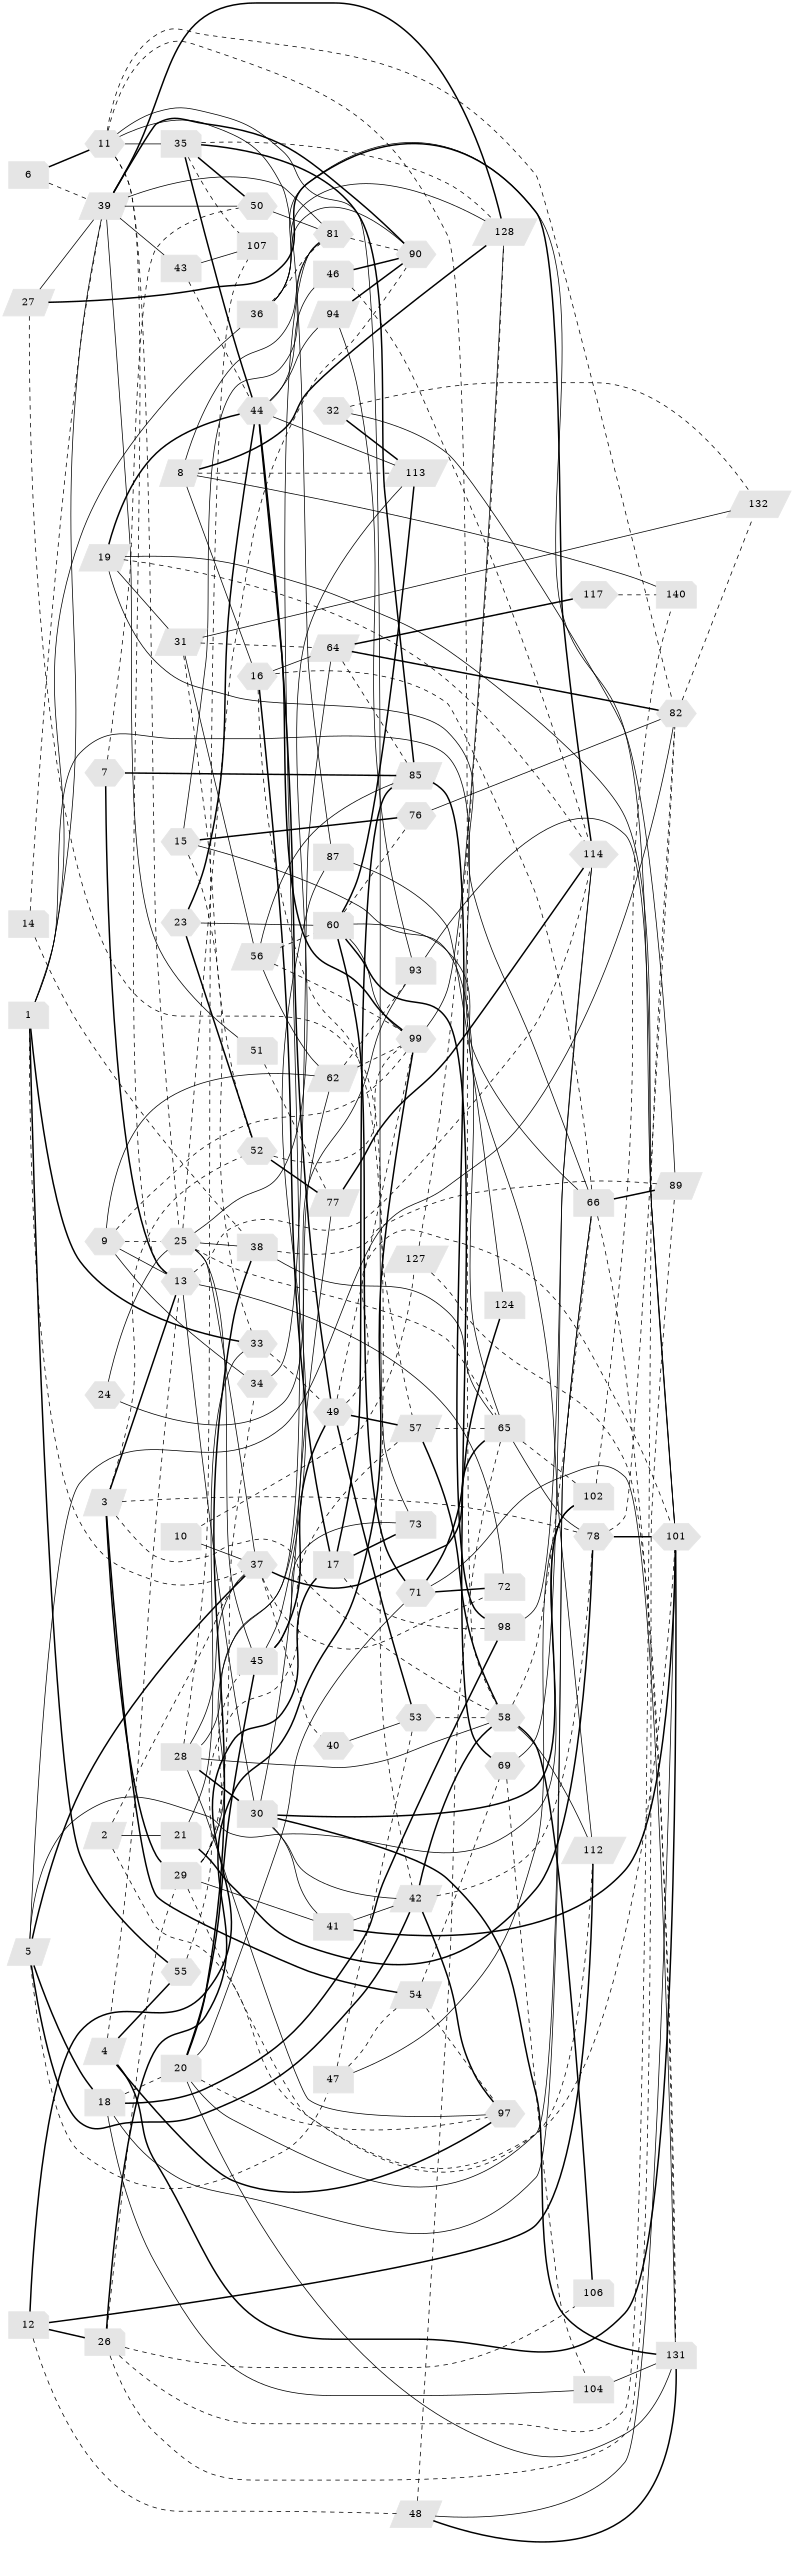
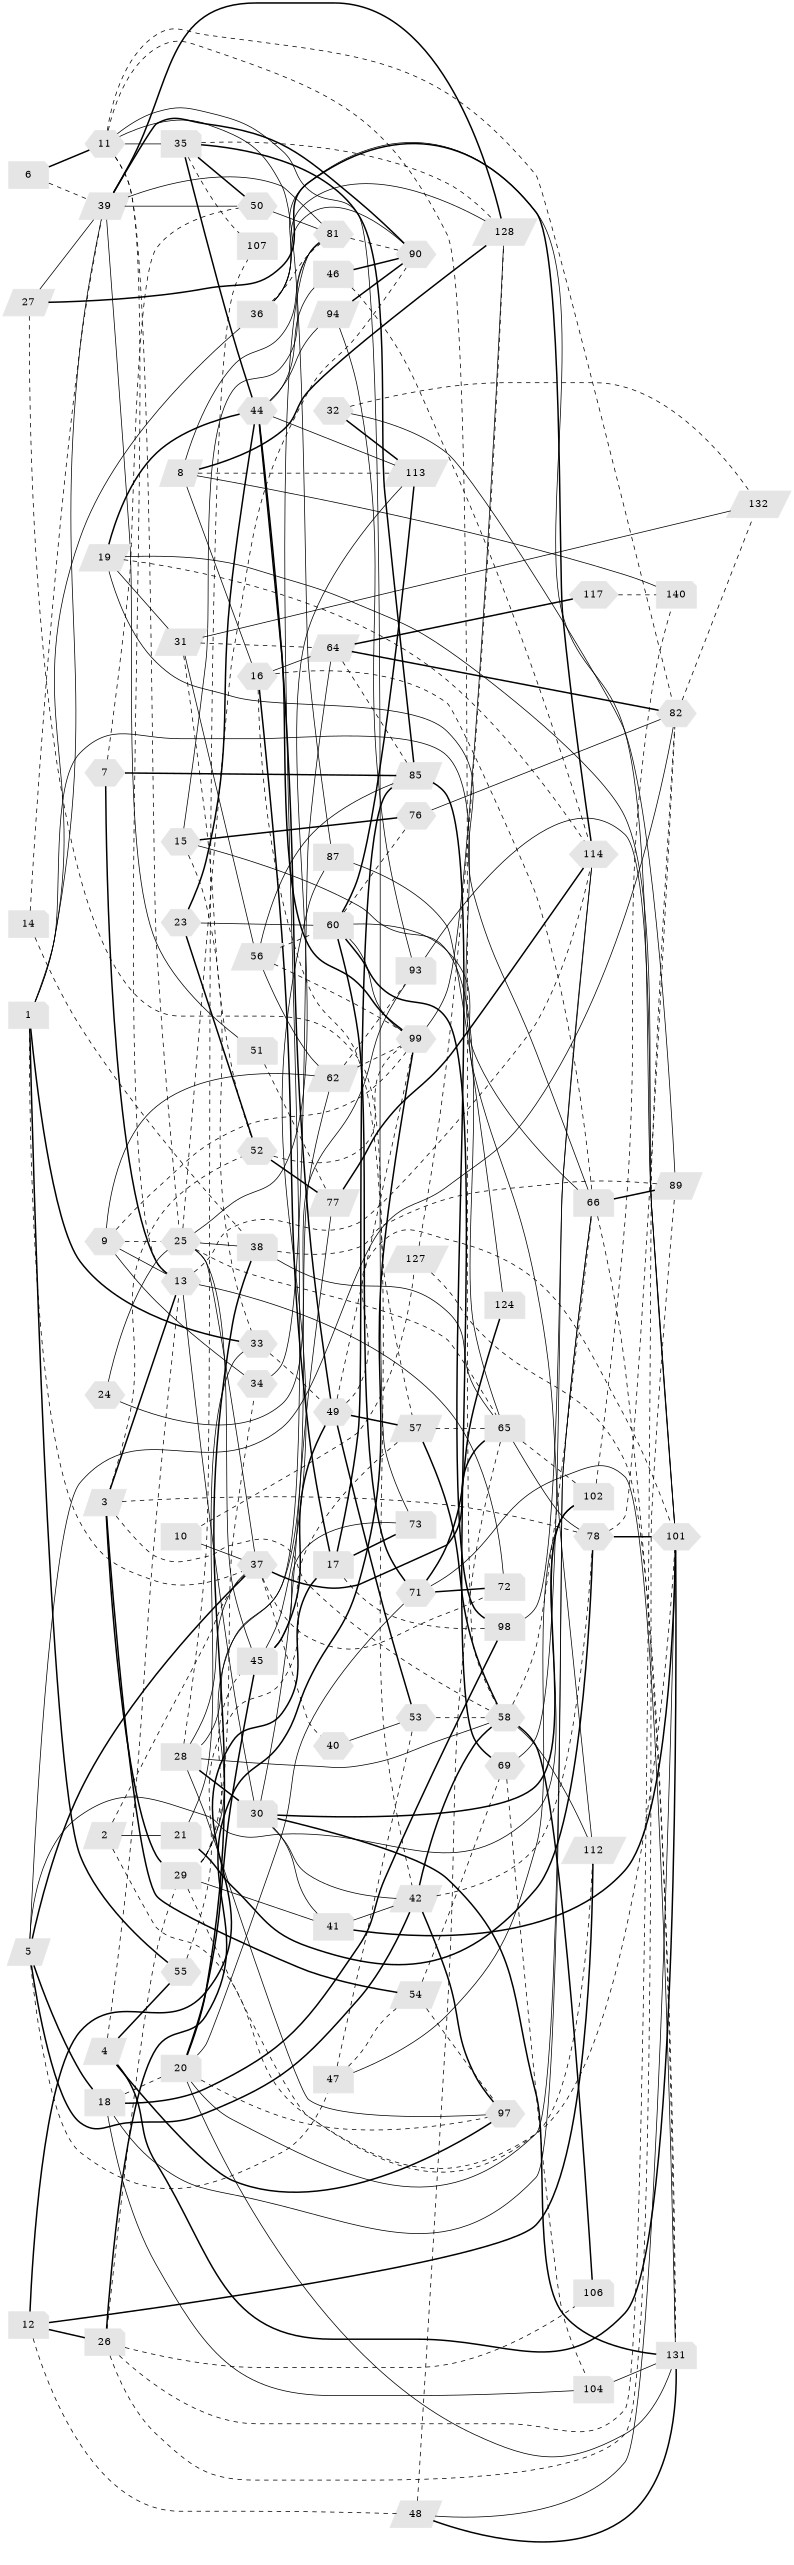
node "43": removed
